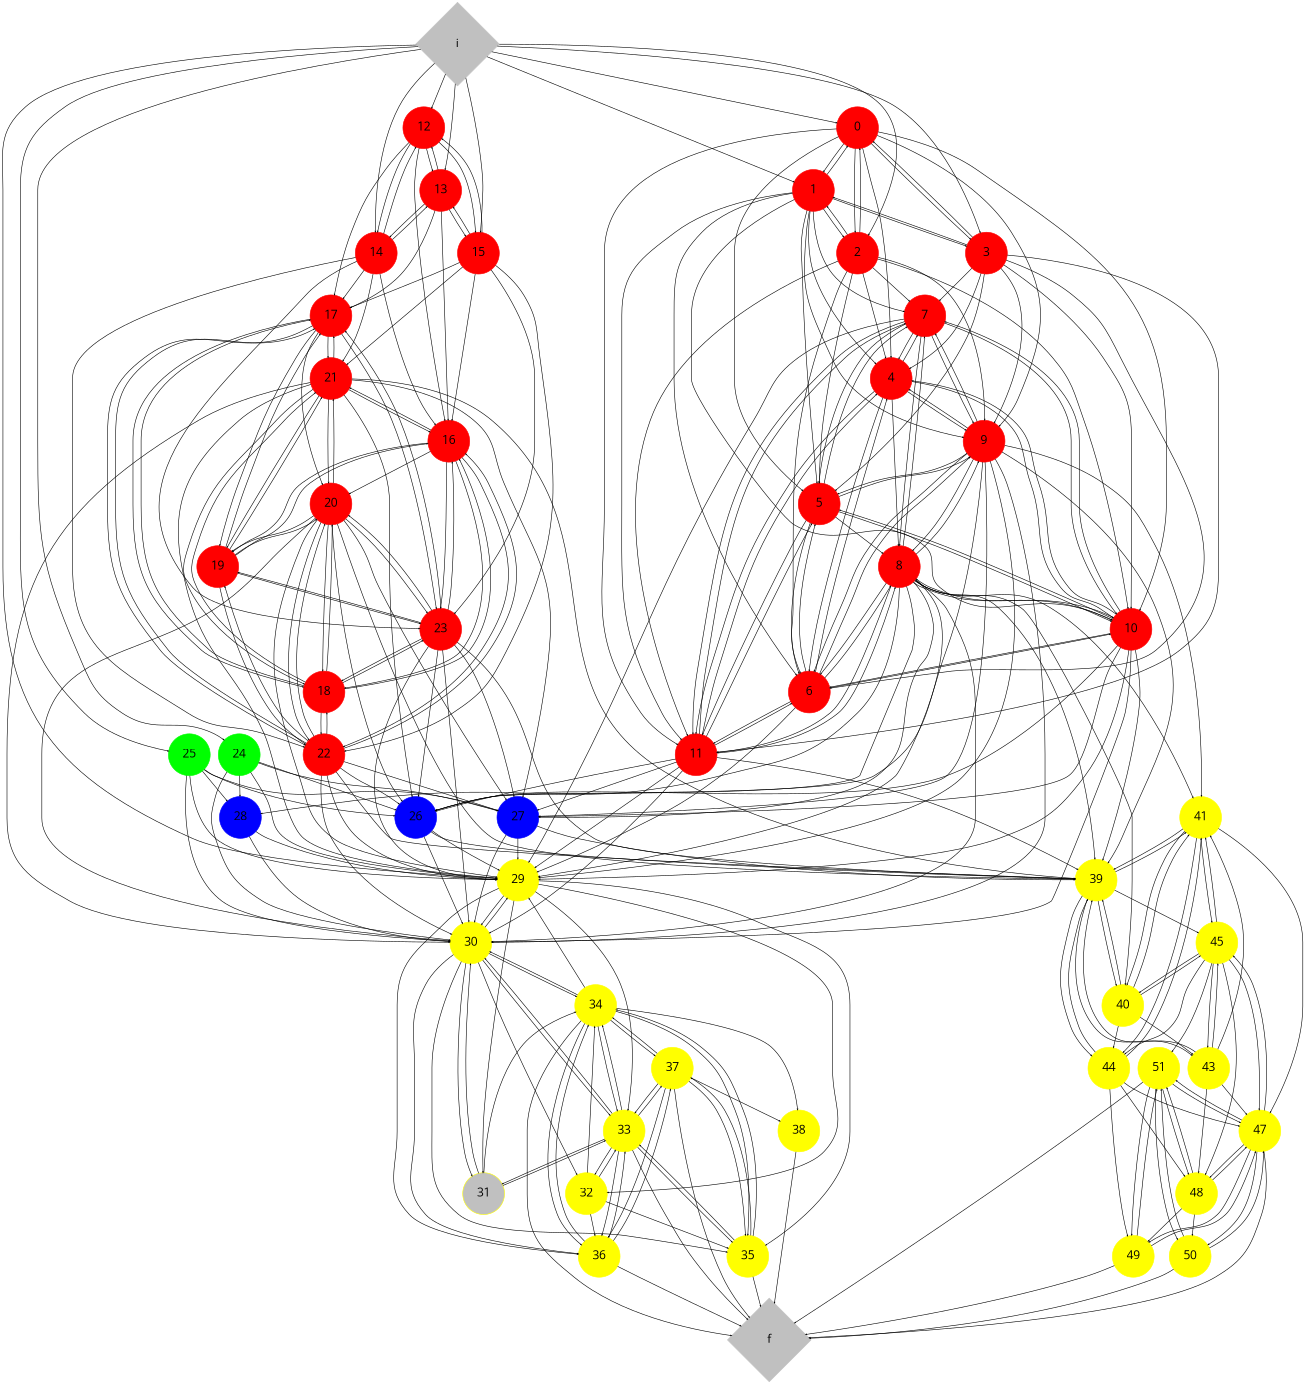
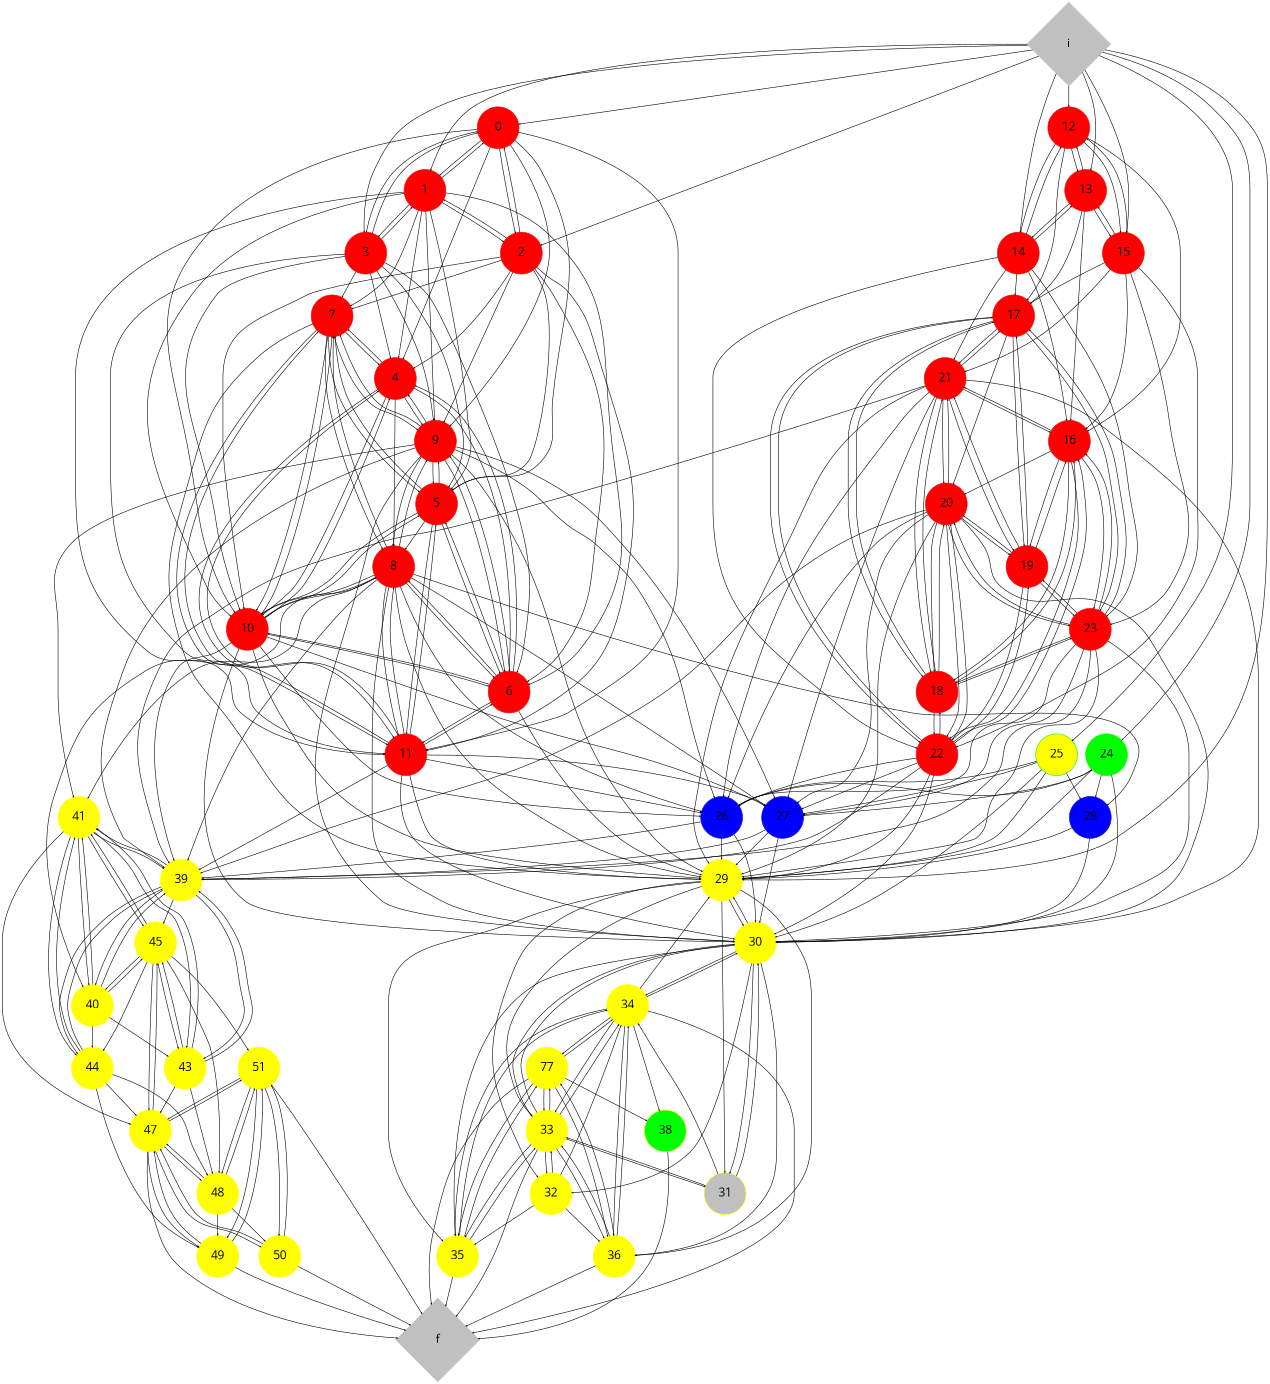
node "25": fillcolor green -> yellow
edge "41" -> "43": added
node "37": label "37" -> "77"
node "38": fillcolor yellow -> green
